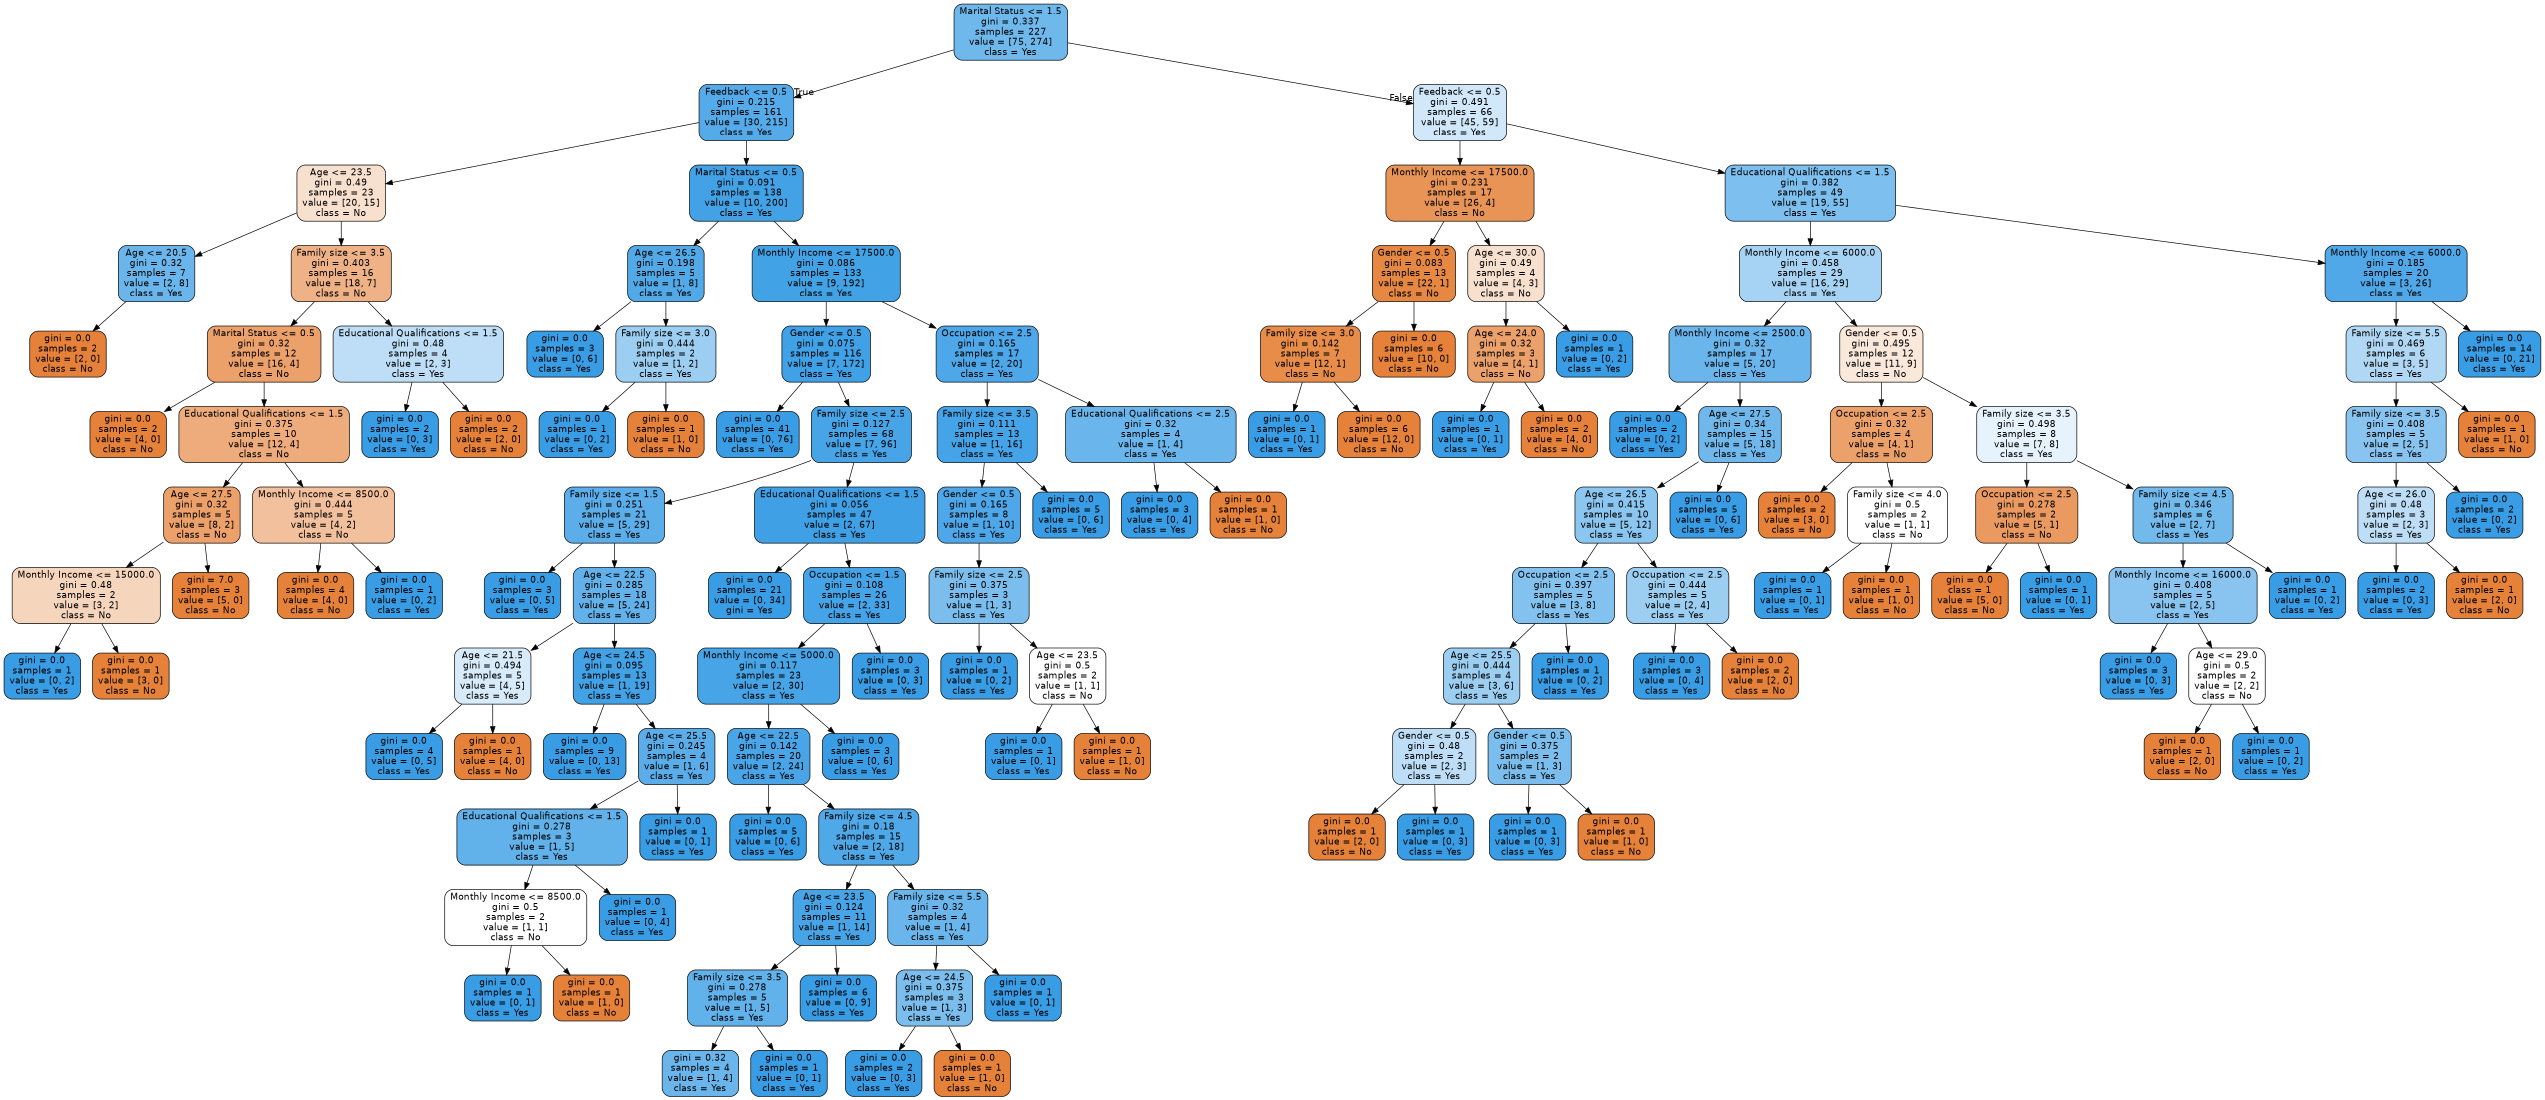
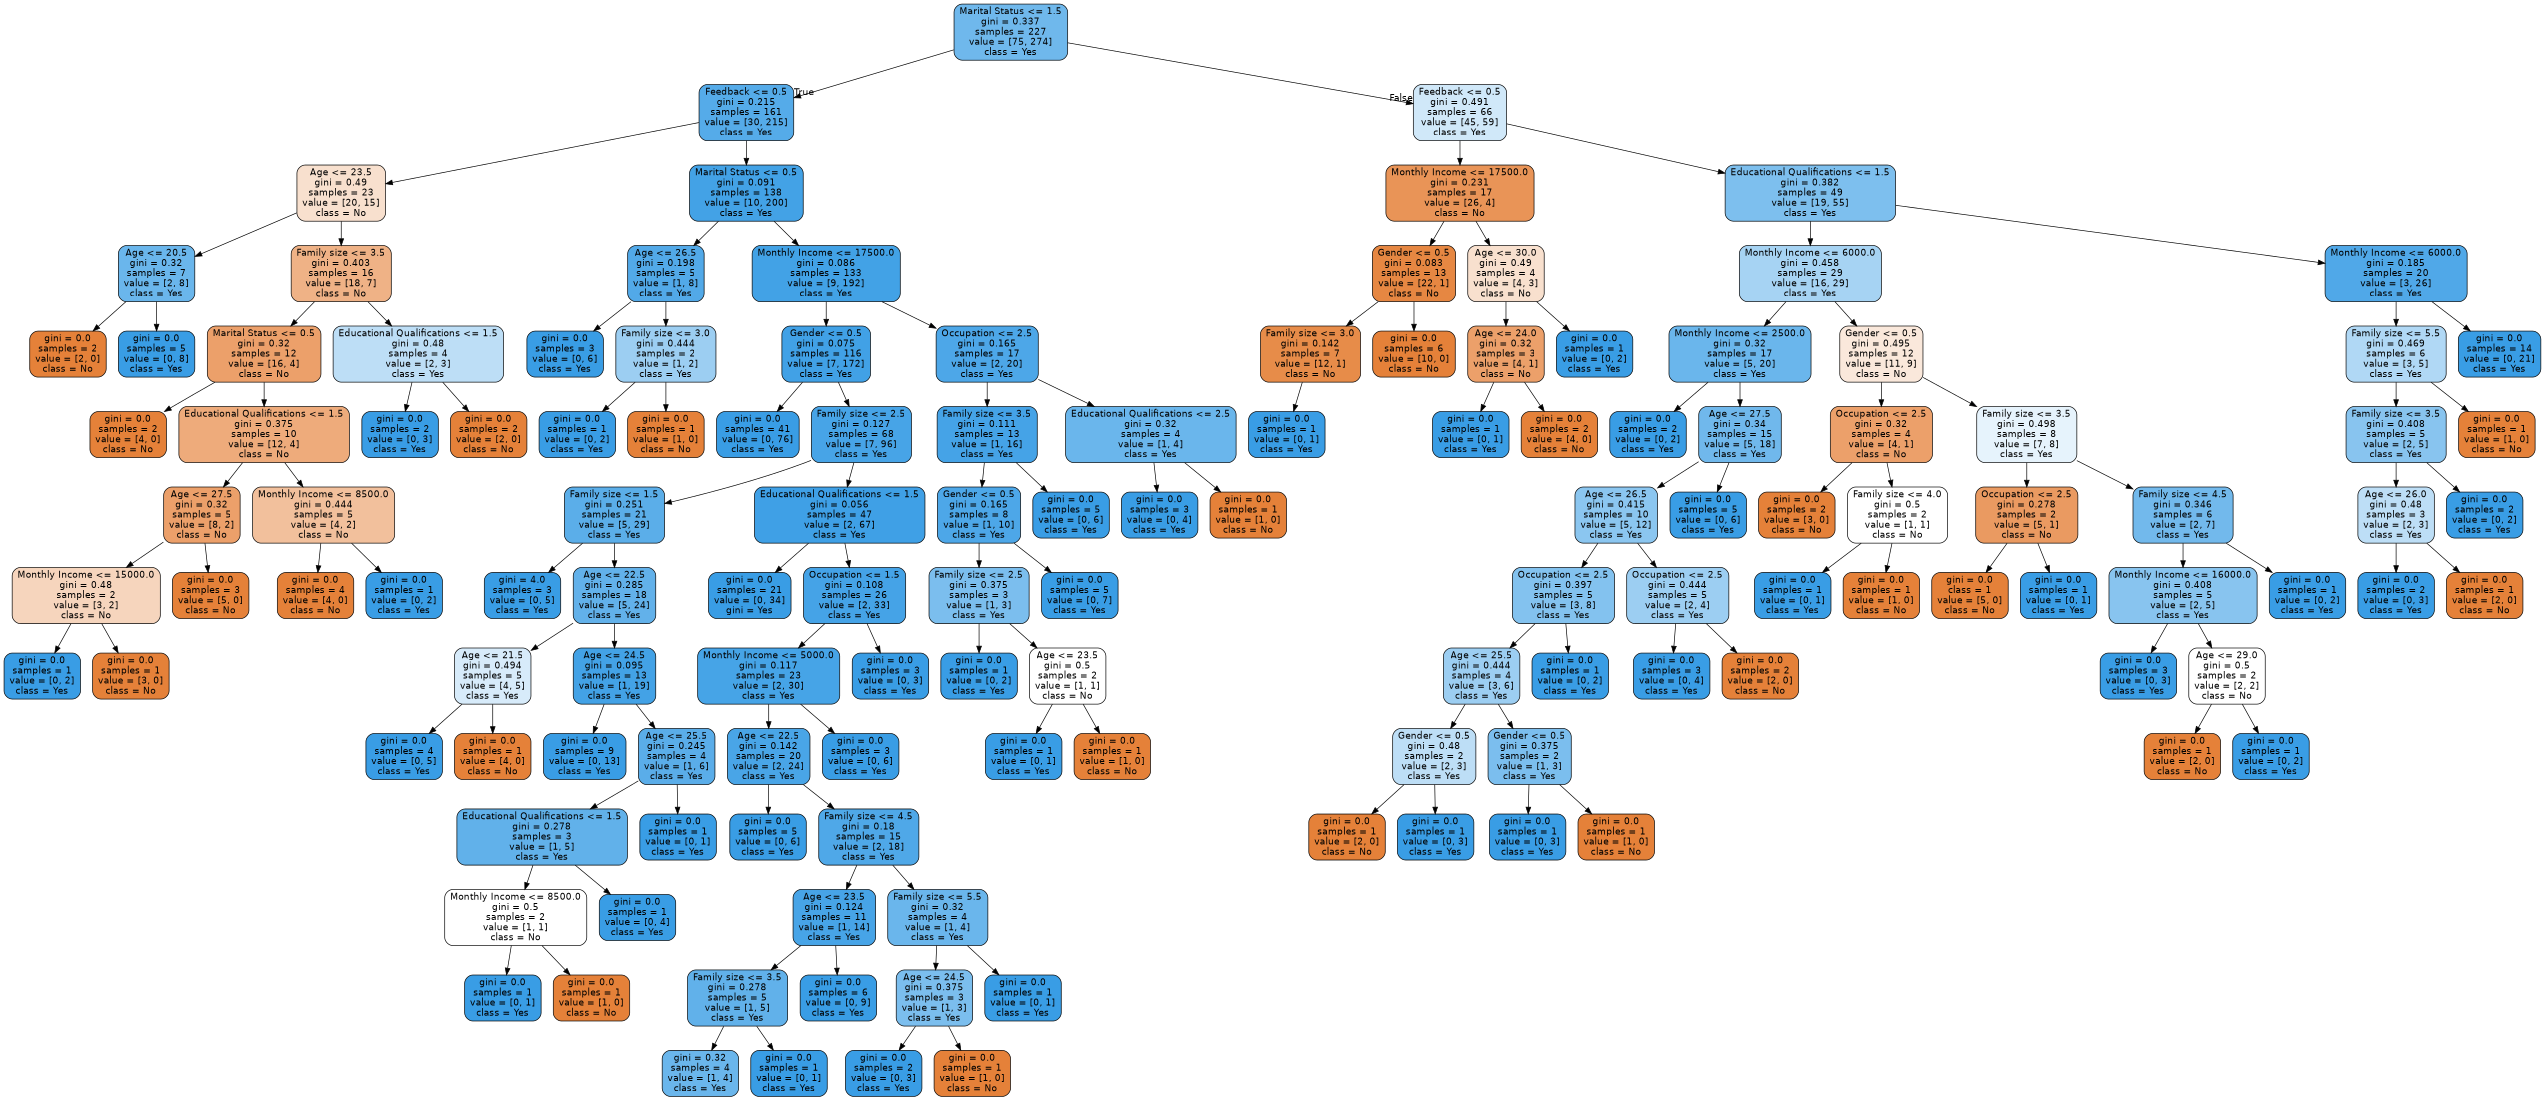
node "gini = 0.0 samples = 5 value = [0, 8] class = Yes": added
node "gini = 0.0 samples = 6 value = [12, 0] class = No": removed
node "gini = 7.0 samples = 3 value = [5, 0] class = No": label "gini = 7.0 samples = 3 value = [5, 0] class = No" -> "gini = 0.0 samples = 3 value = [5, 0] class = No"
node "gini = 0.0 samples = 3 value = [0, 5] class = Yes": label "gini = 0.0 samples = 3 value = [0, 5] class = Yes" -> "gini = 4.0 samples = 3 value = [0, 5] class = Yes"
node "gini = 0.0 samples = 5 value = [0, 7] class = Yes": added
